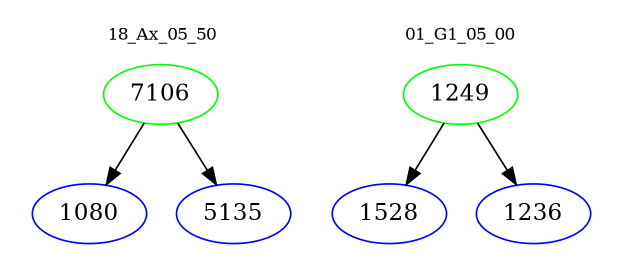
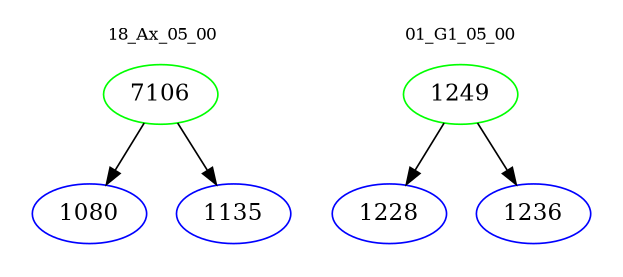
cluster "18_Ax_05_50": label "18_Ax_05_50" -> "18_Ax_05_00"
node "5135": label "5135" -> "1135"
node "1528": label "1528" -> "1228"
